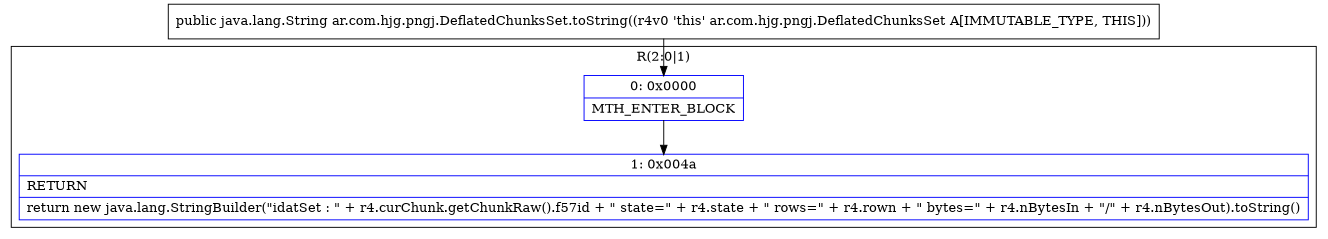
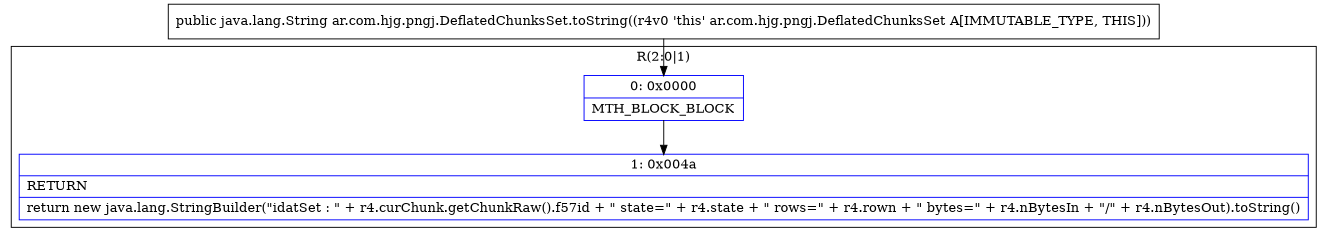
node "0: 0x0000": text "MTH_ENTER_BLOCK" -> "MTH_BLOCK_BLOCK"
